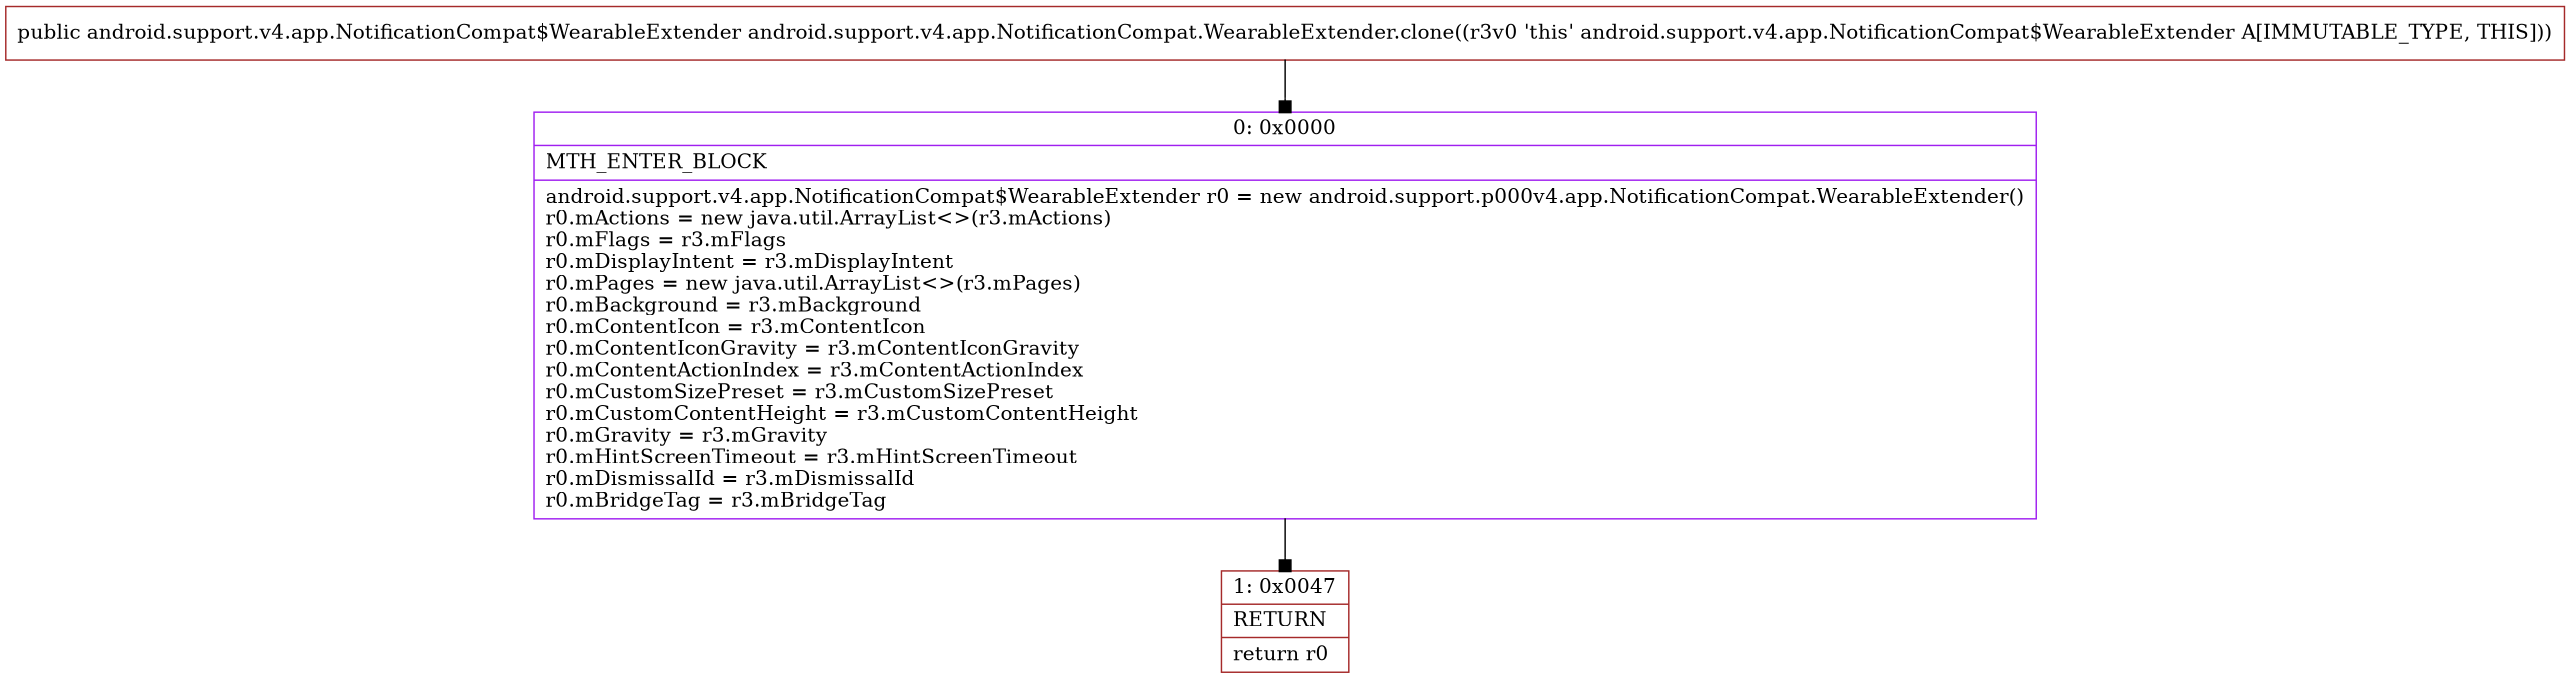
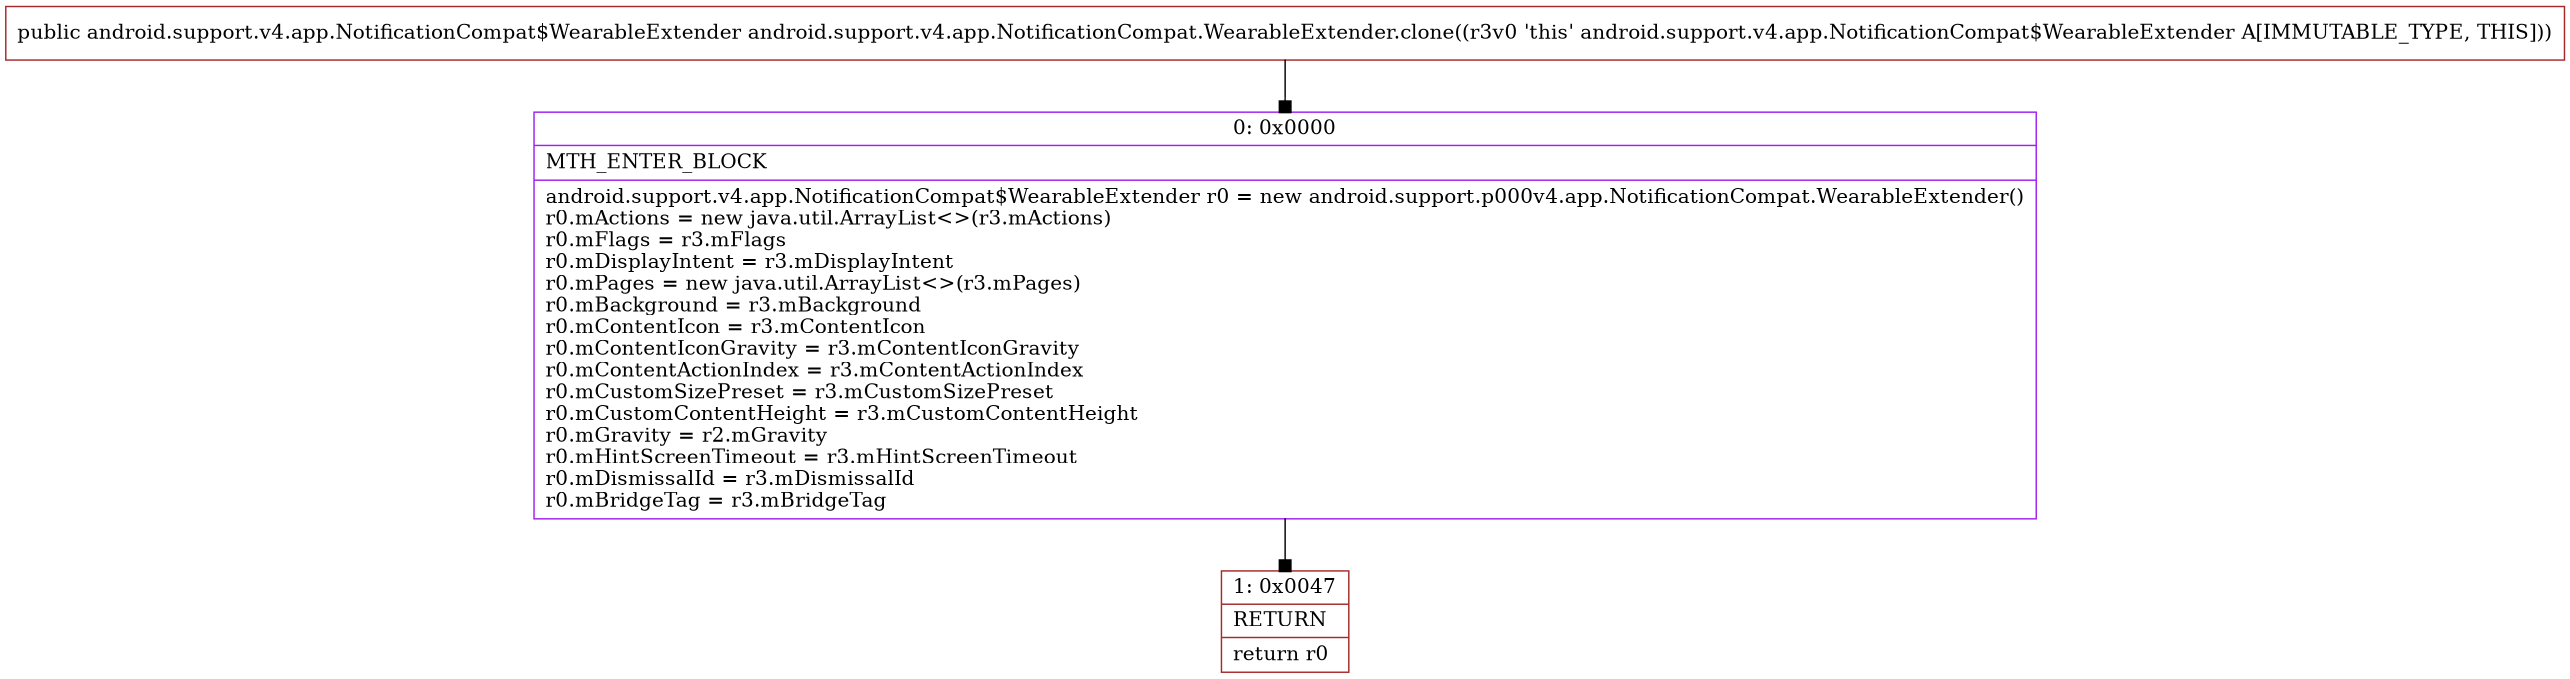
node "0: 0x0000": text "r0.mGravity = r3.mGravity" -> "r0.mGravity = r2.mGravity"
